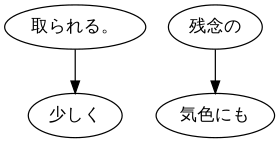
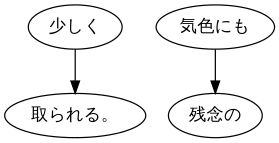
edge "取られる。" -> "少しく": reversed
edge "残念の" -> "気色にも": reversed
